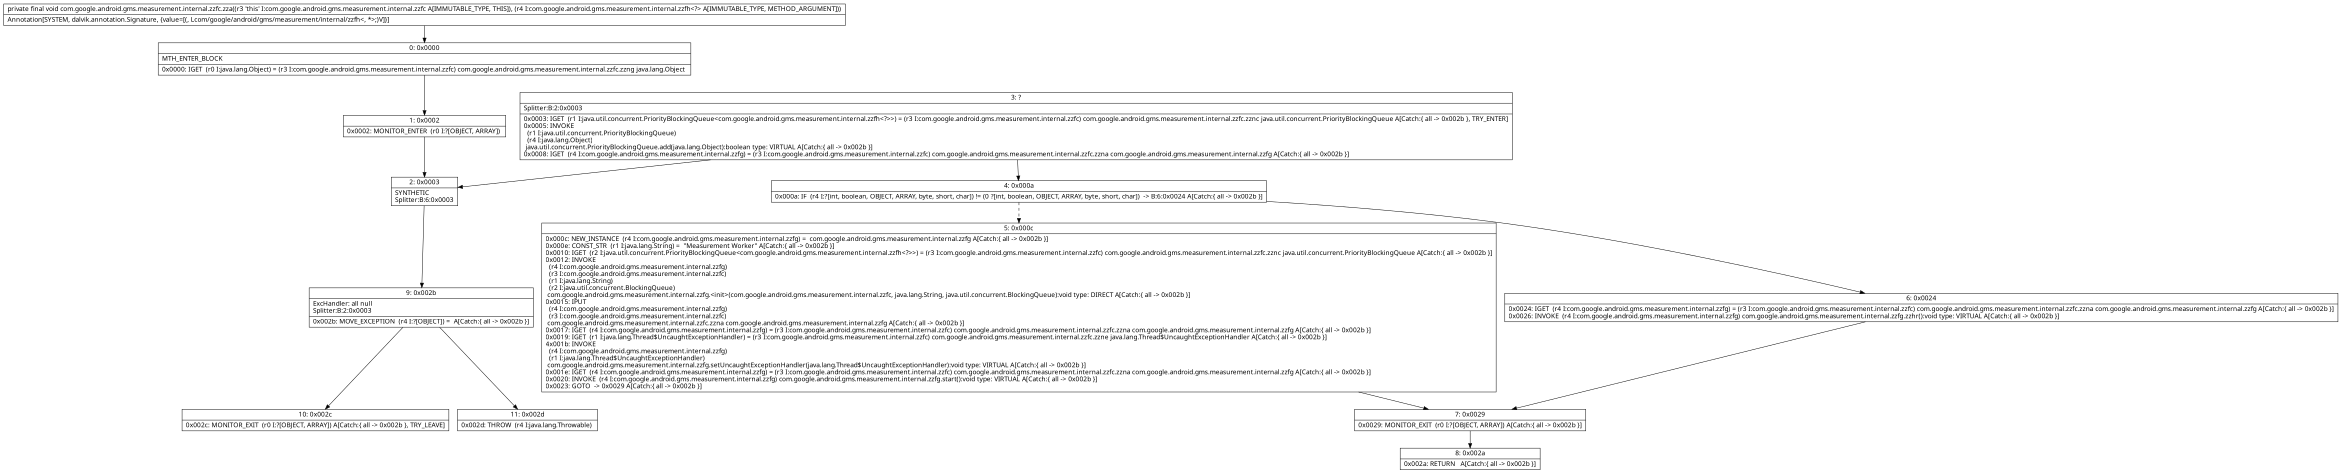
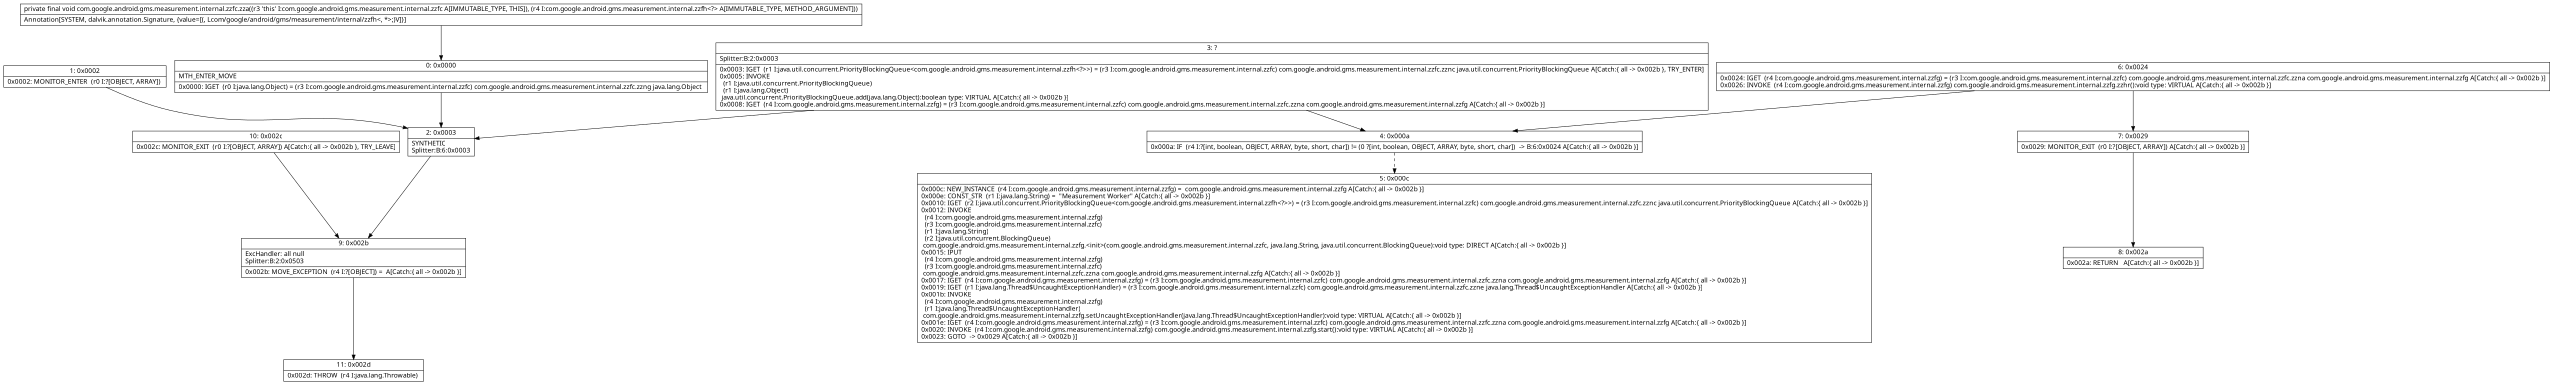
node "0: 0x0000": text "MTH_ENTER_BLOCK" -> "MTH_ENTER_MOVE"
edge "0: 0x0000" -> "1: 0x0002": now "0: 0x0000" -> "2: 0x0003"
node "3: ?": text "(r4 I:java.lang.Object)" -> "(r1 I:java.lang.Object)"
edge "4: 0x000a" -> "6: 0x0024": reversed
node "9: 0x002b": text "Splitter:B:2:0x0003" -> "Splitter:B:2:0x0503"
node "5: 0x000c": text "4x001b: INVOKE" -> "0x001b: INVOKE"
edge "9: 0x002b" -> "10: 0x002c": reversed
edge "5: 0x000c" -> "7: 0x0029": removed
